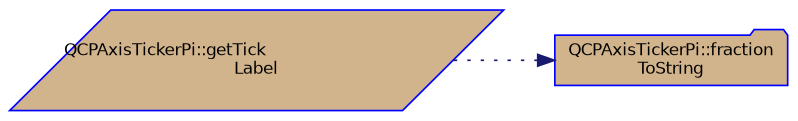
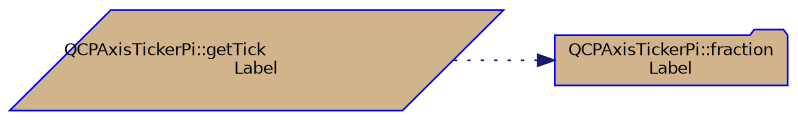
node "QCPAxisTickerPi::fraction ToString": label "QCPAxisTickerPi::fraction ToString" -> "QCPAxisTickerPi::fraction Label"
